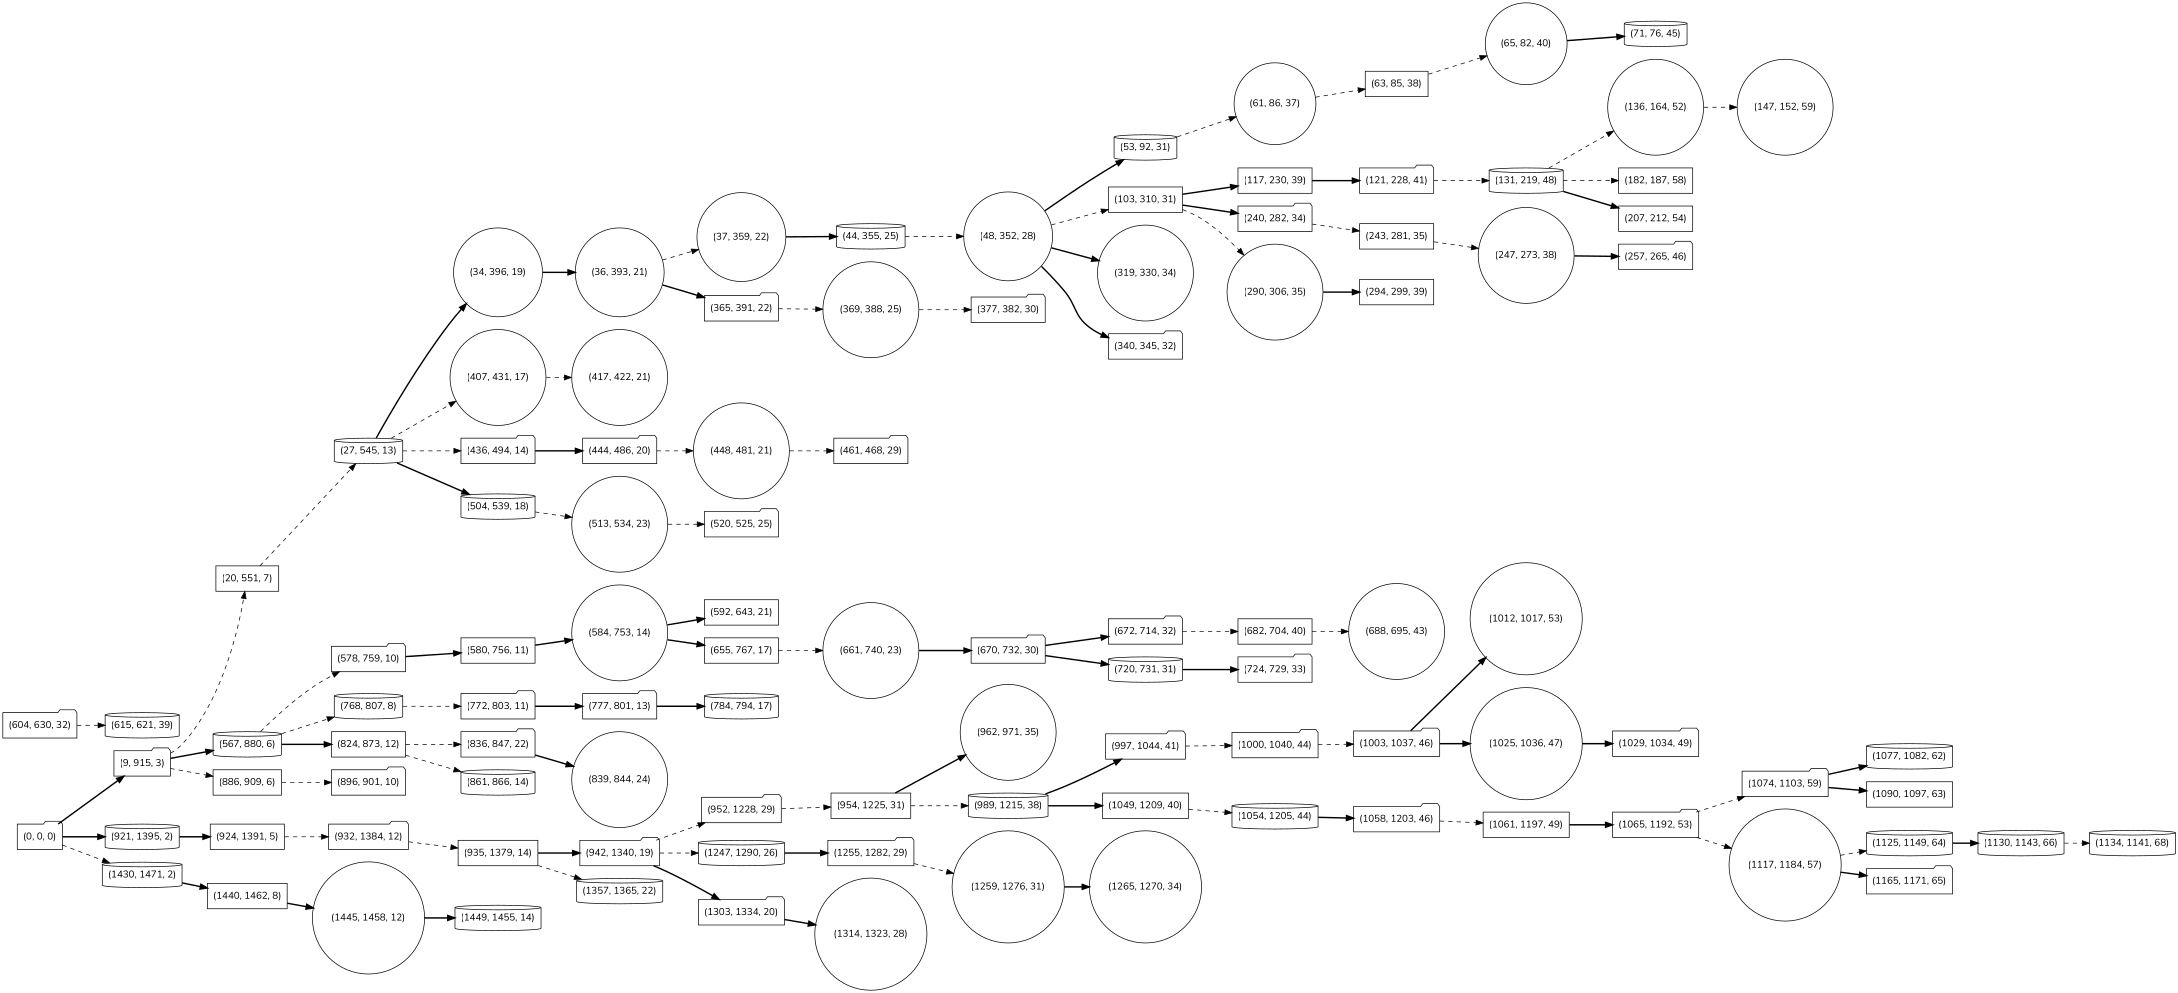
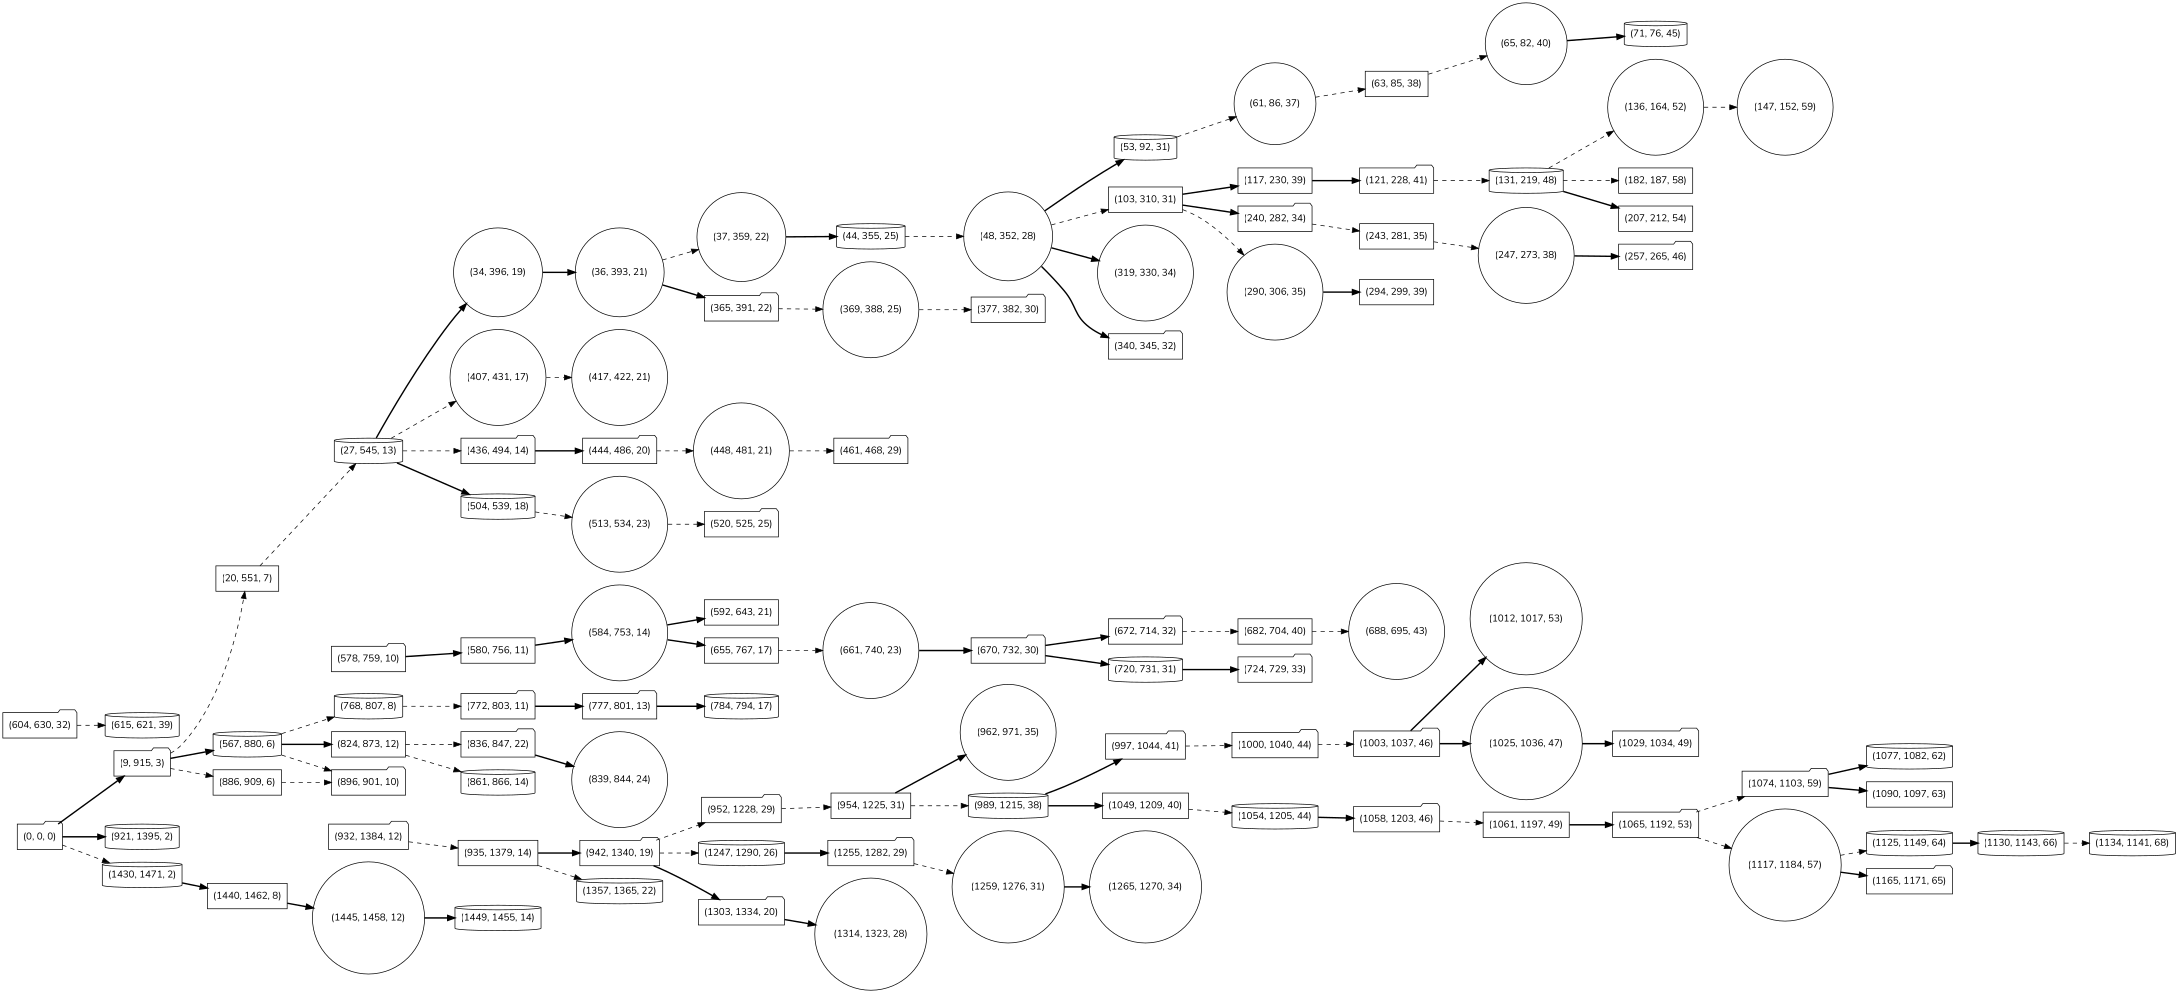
edge "(567, 880, 6)" -> "(578, 759, 10)": now "(567, 880, 6)" -> "(896, 901, 10)"
node "(924, 1391, 5)": removed
